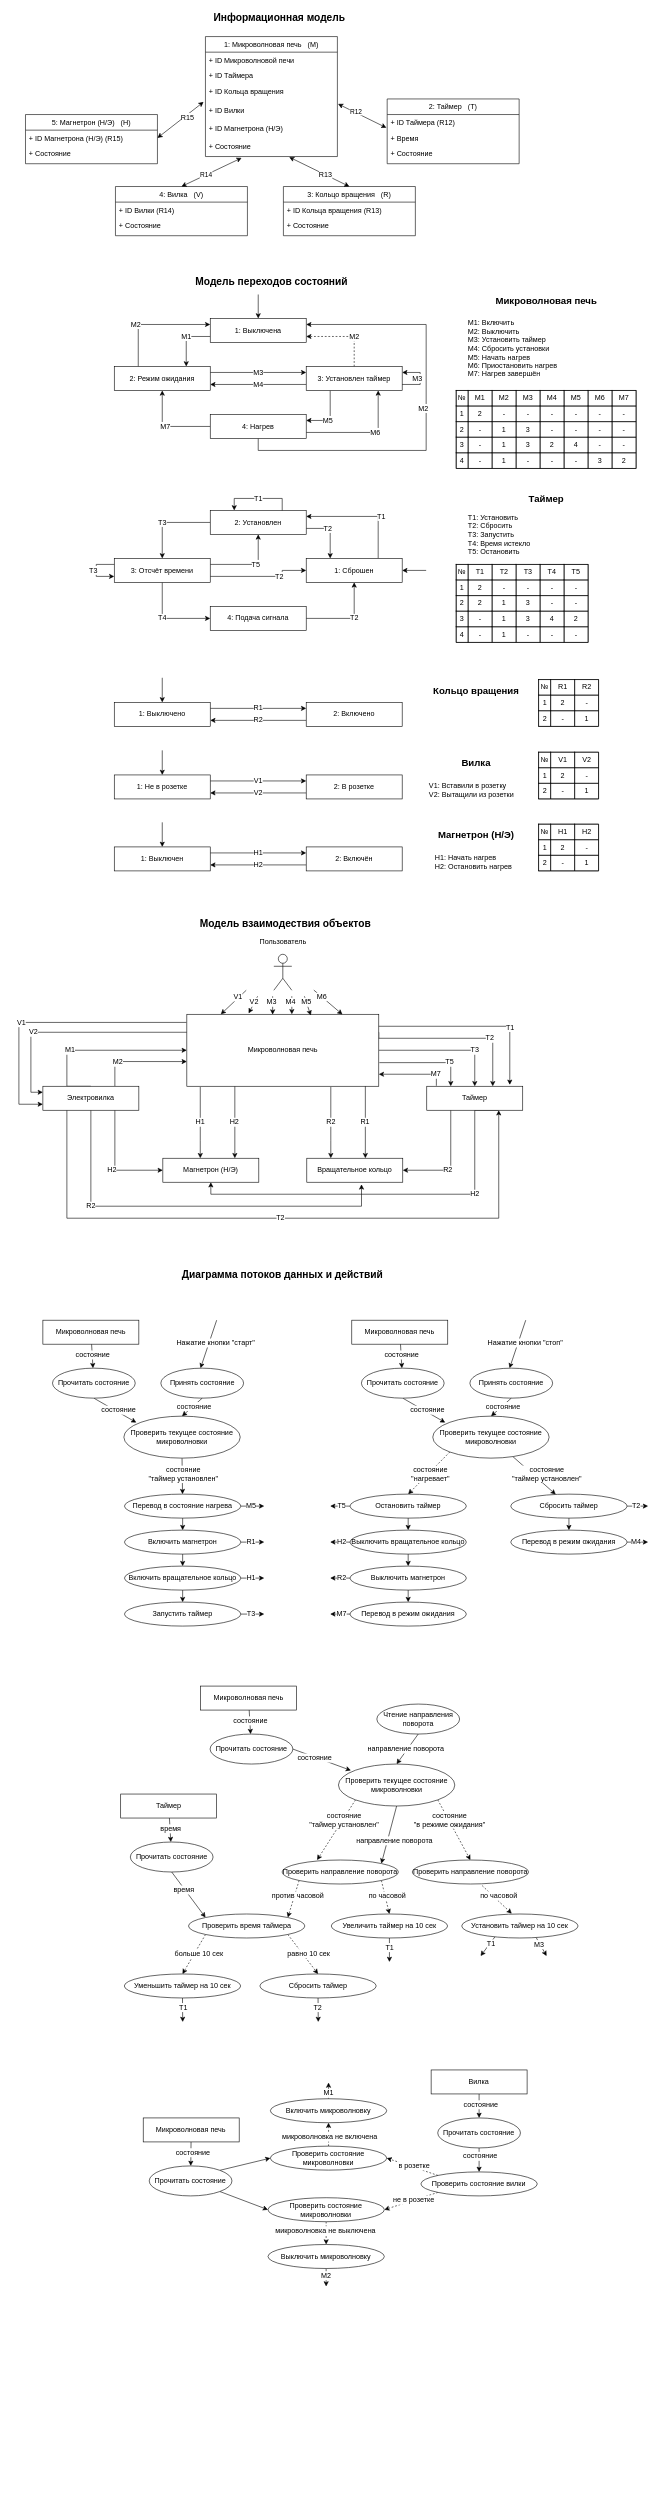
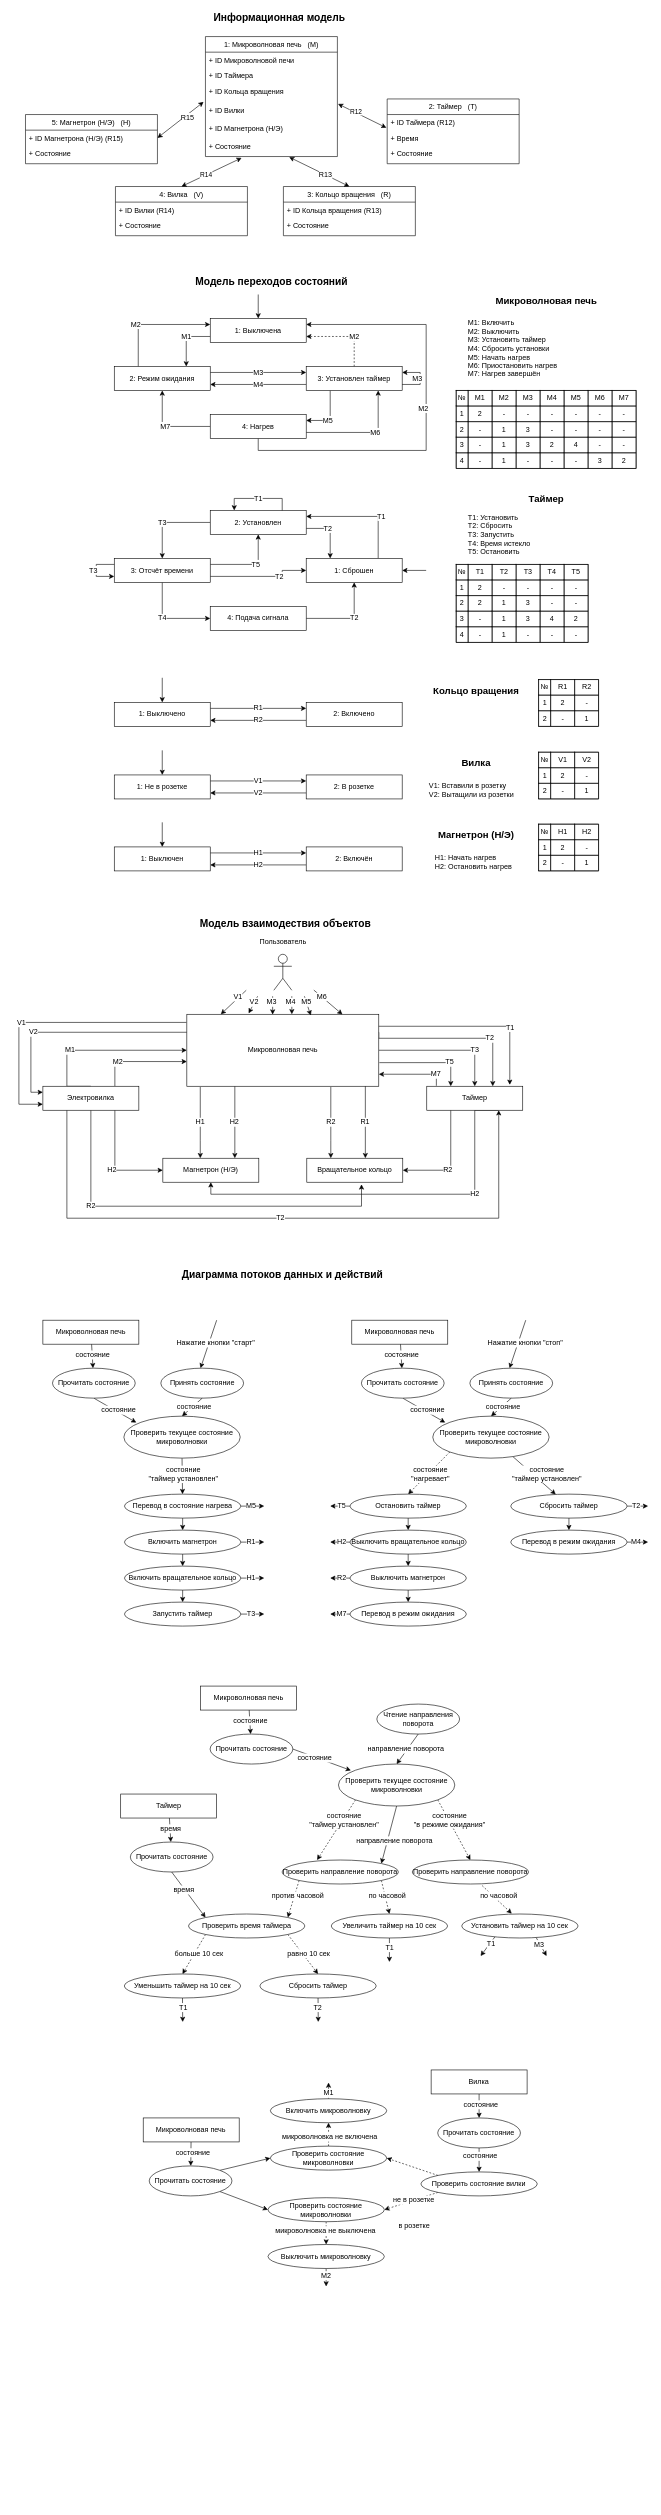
node "в розетке": moved (414, 2166) -> (414, 2226)
